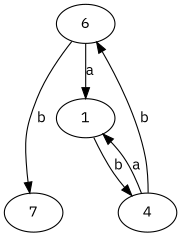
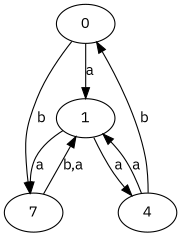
node "6": label "6" -> "0"
edge "1" -> "7": added, label "a"
edge "1" -> "4": label "b" -> "a"
edge "7" -> "1": added, label "b,a"
